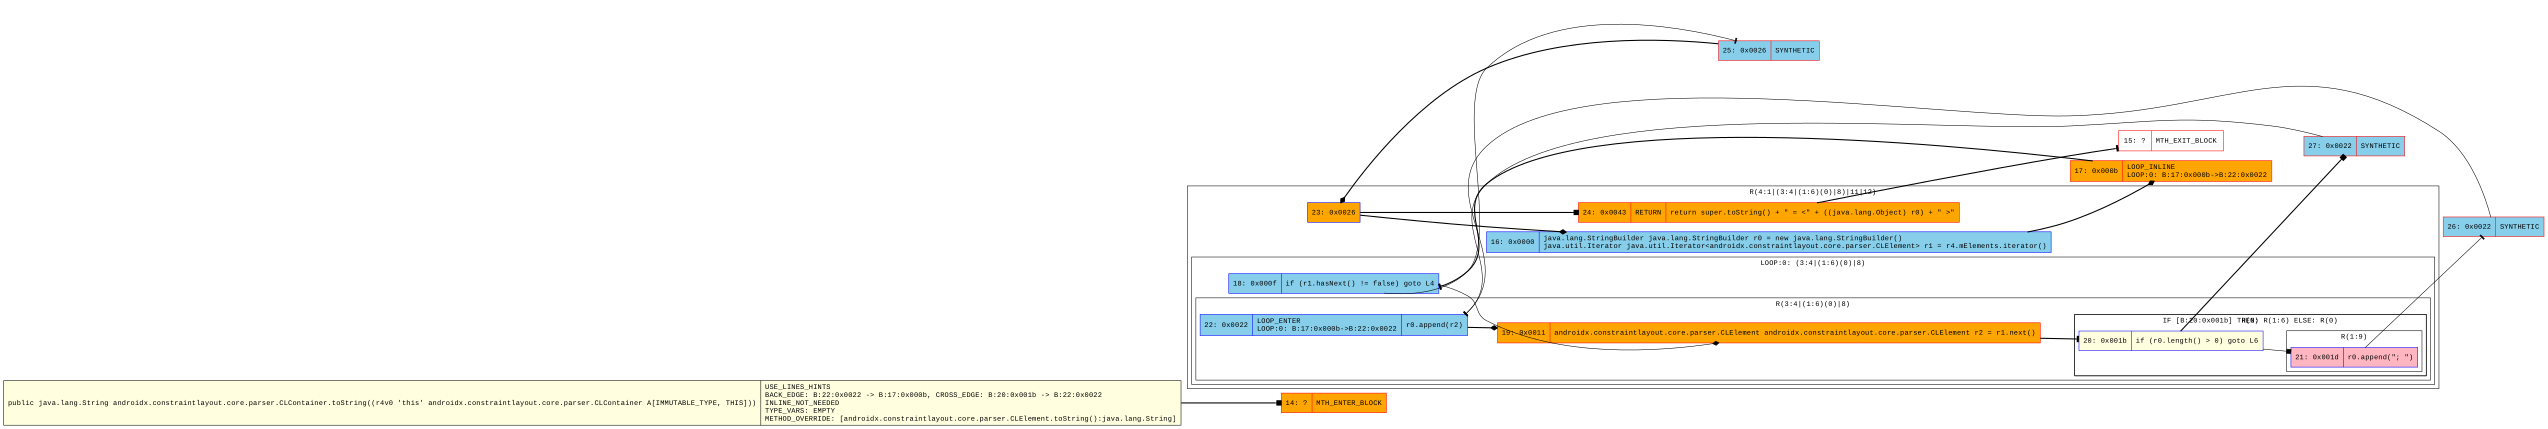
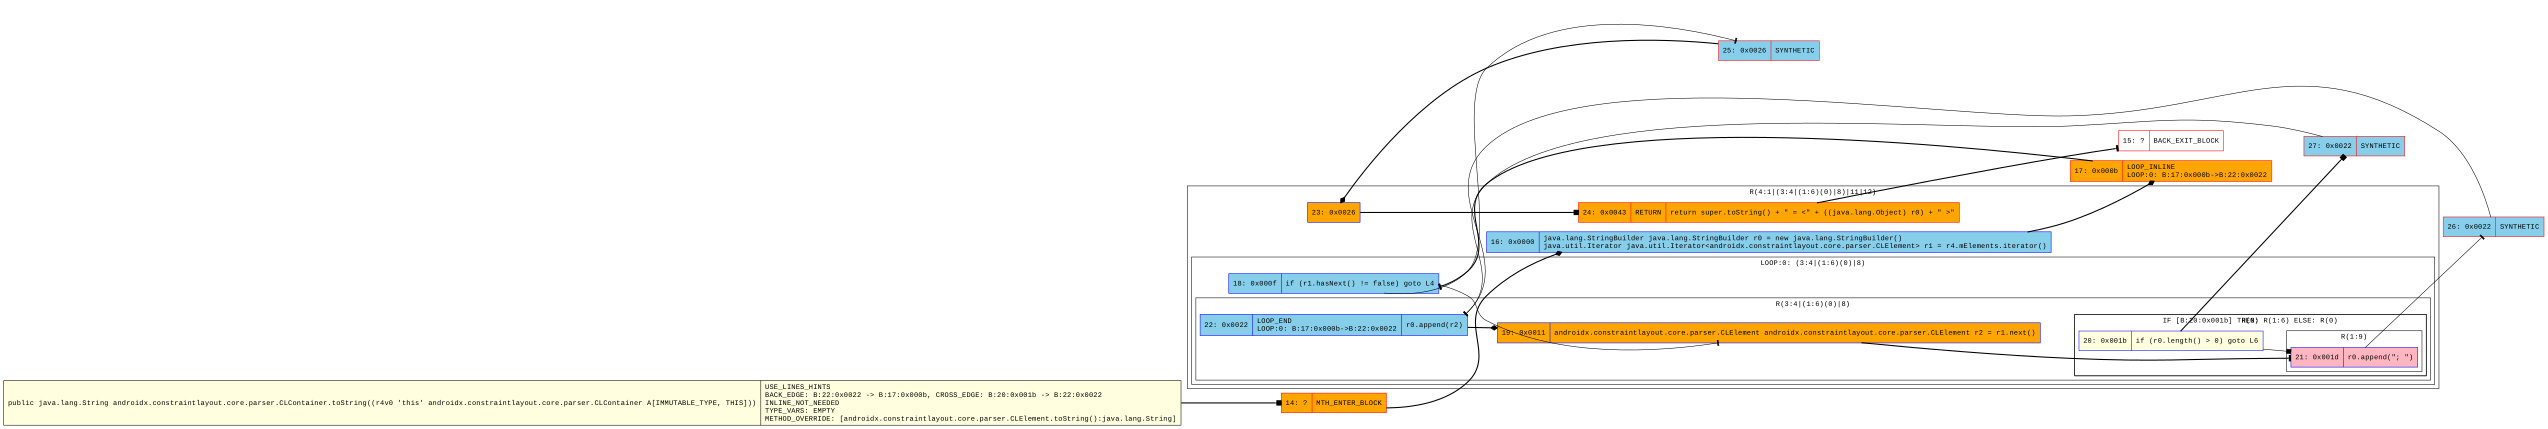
node "15: ?": text "MTH_EXIT_BLOCK" -> "BACK_EXIT_BLOCK"
edge "23: 0x0026" -> "16: 0x0000": now "14: ?" -> "16: 0x0000"
node "22: 0x0022": text "LOOP_ENTER" -> "LOOP_END"
node "19: 0x0011": color red -> blue
edge "19: 0x0011" -> "20: 0x001b": now "19: 0x0011" -> "21: 0x001d"
edge "18: 0x000f" -> "19: 0x0011": arrowhead diamond -> tee
